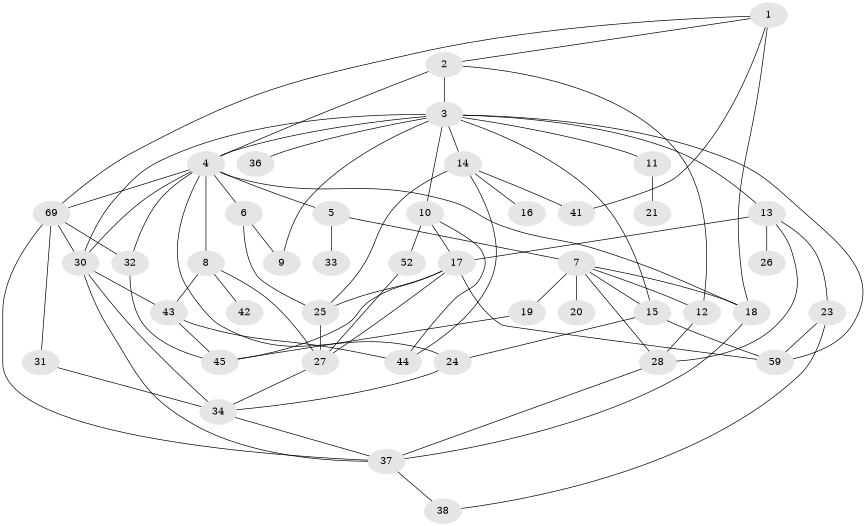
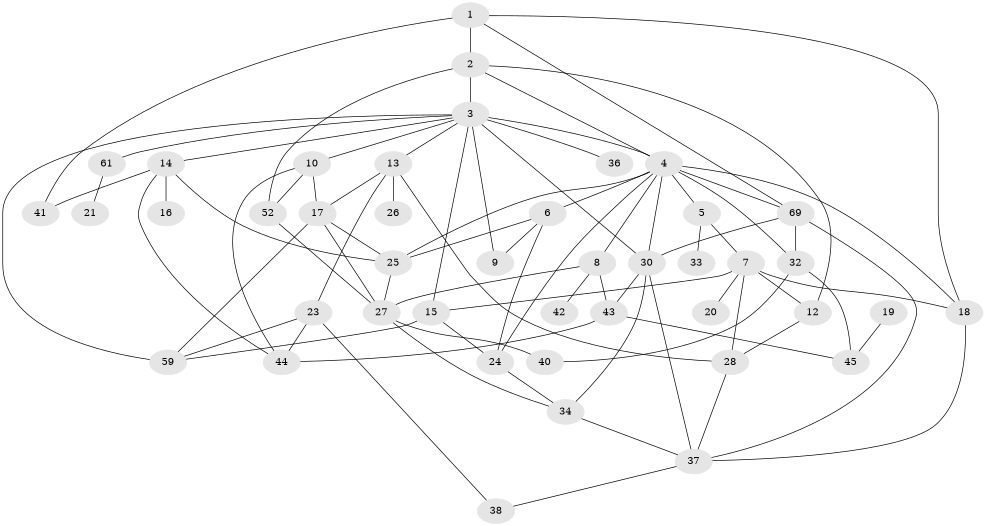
edge "2" -- "52": added
node "11": label "11" -> "61"
edge "4" -- "25": added
edge "6" -- "24": added
edge "7" -- "19": removed
edge "17" -- "45": removed
edge "23" -- "44": added
node "31": removed
node "40": added
